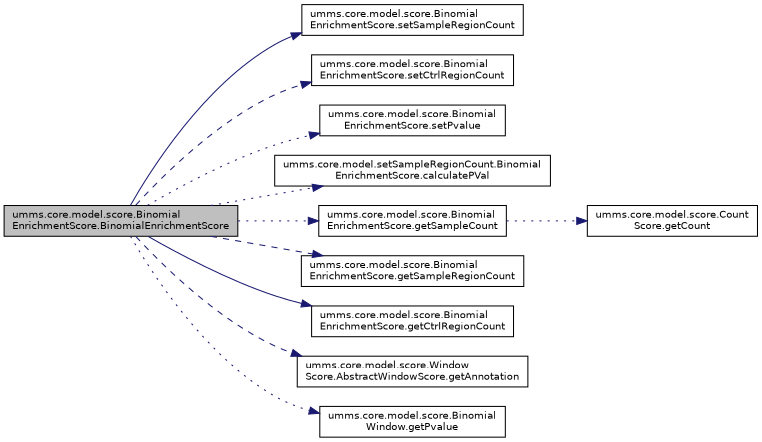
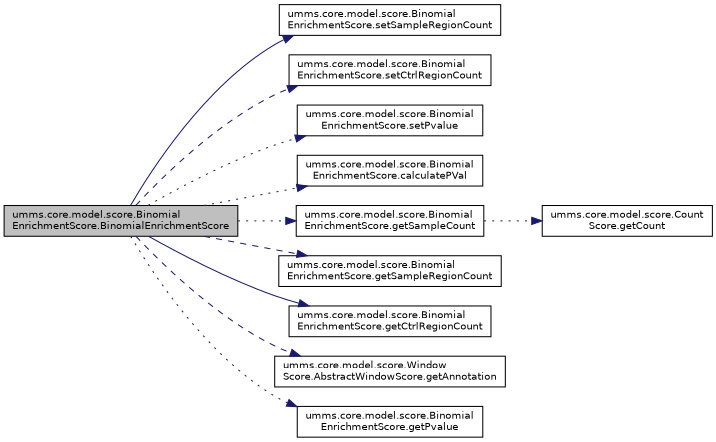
node "umms.core.model.setSampleRegionCount.Binomial EnrichmentScore.calculatePVal": label "umms.core.model.setSampleRegionCount.Binomial EnrichmentScore.calculatePVal" -> "umms.core.model.score.Binomial EnrichmentScore.calculatePVal"
node "umms.core.model.score.Binomial Window.getPvalue": label "umms.core.model.score.Binomial Window.getPvalue" -> "umms.core.model.score.Binomial EnrichmentScore.getPvalue"
